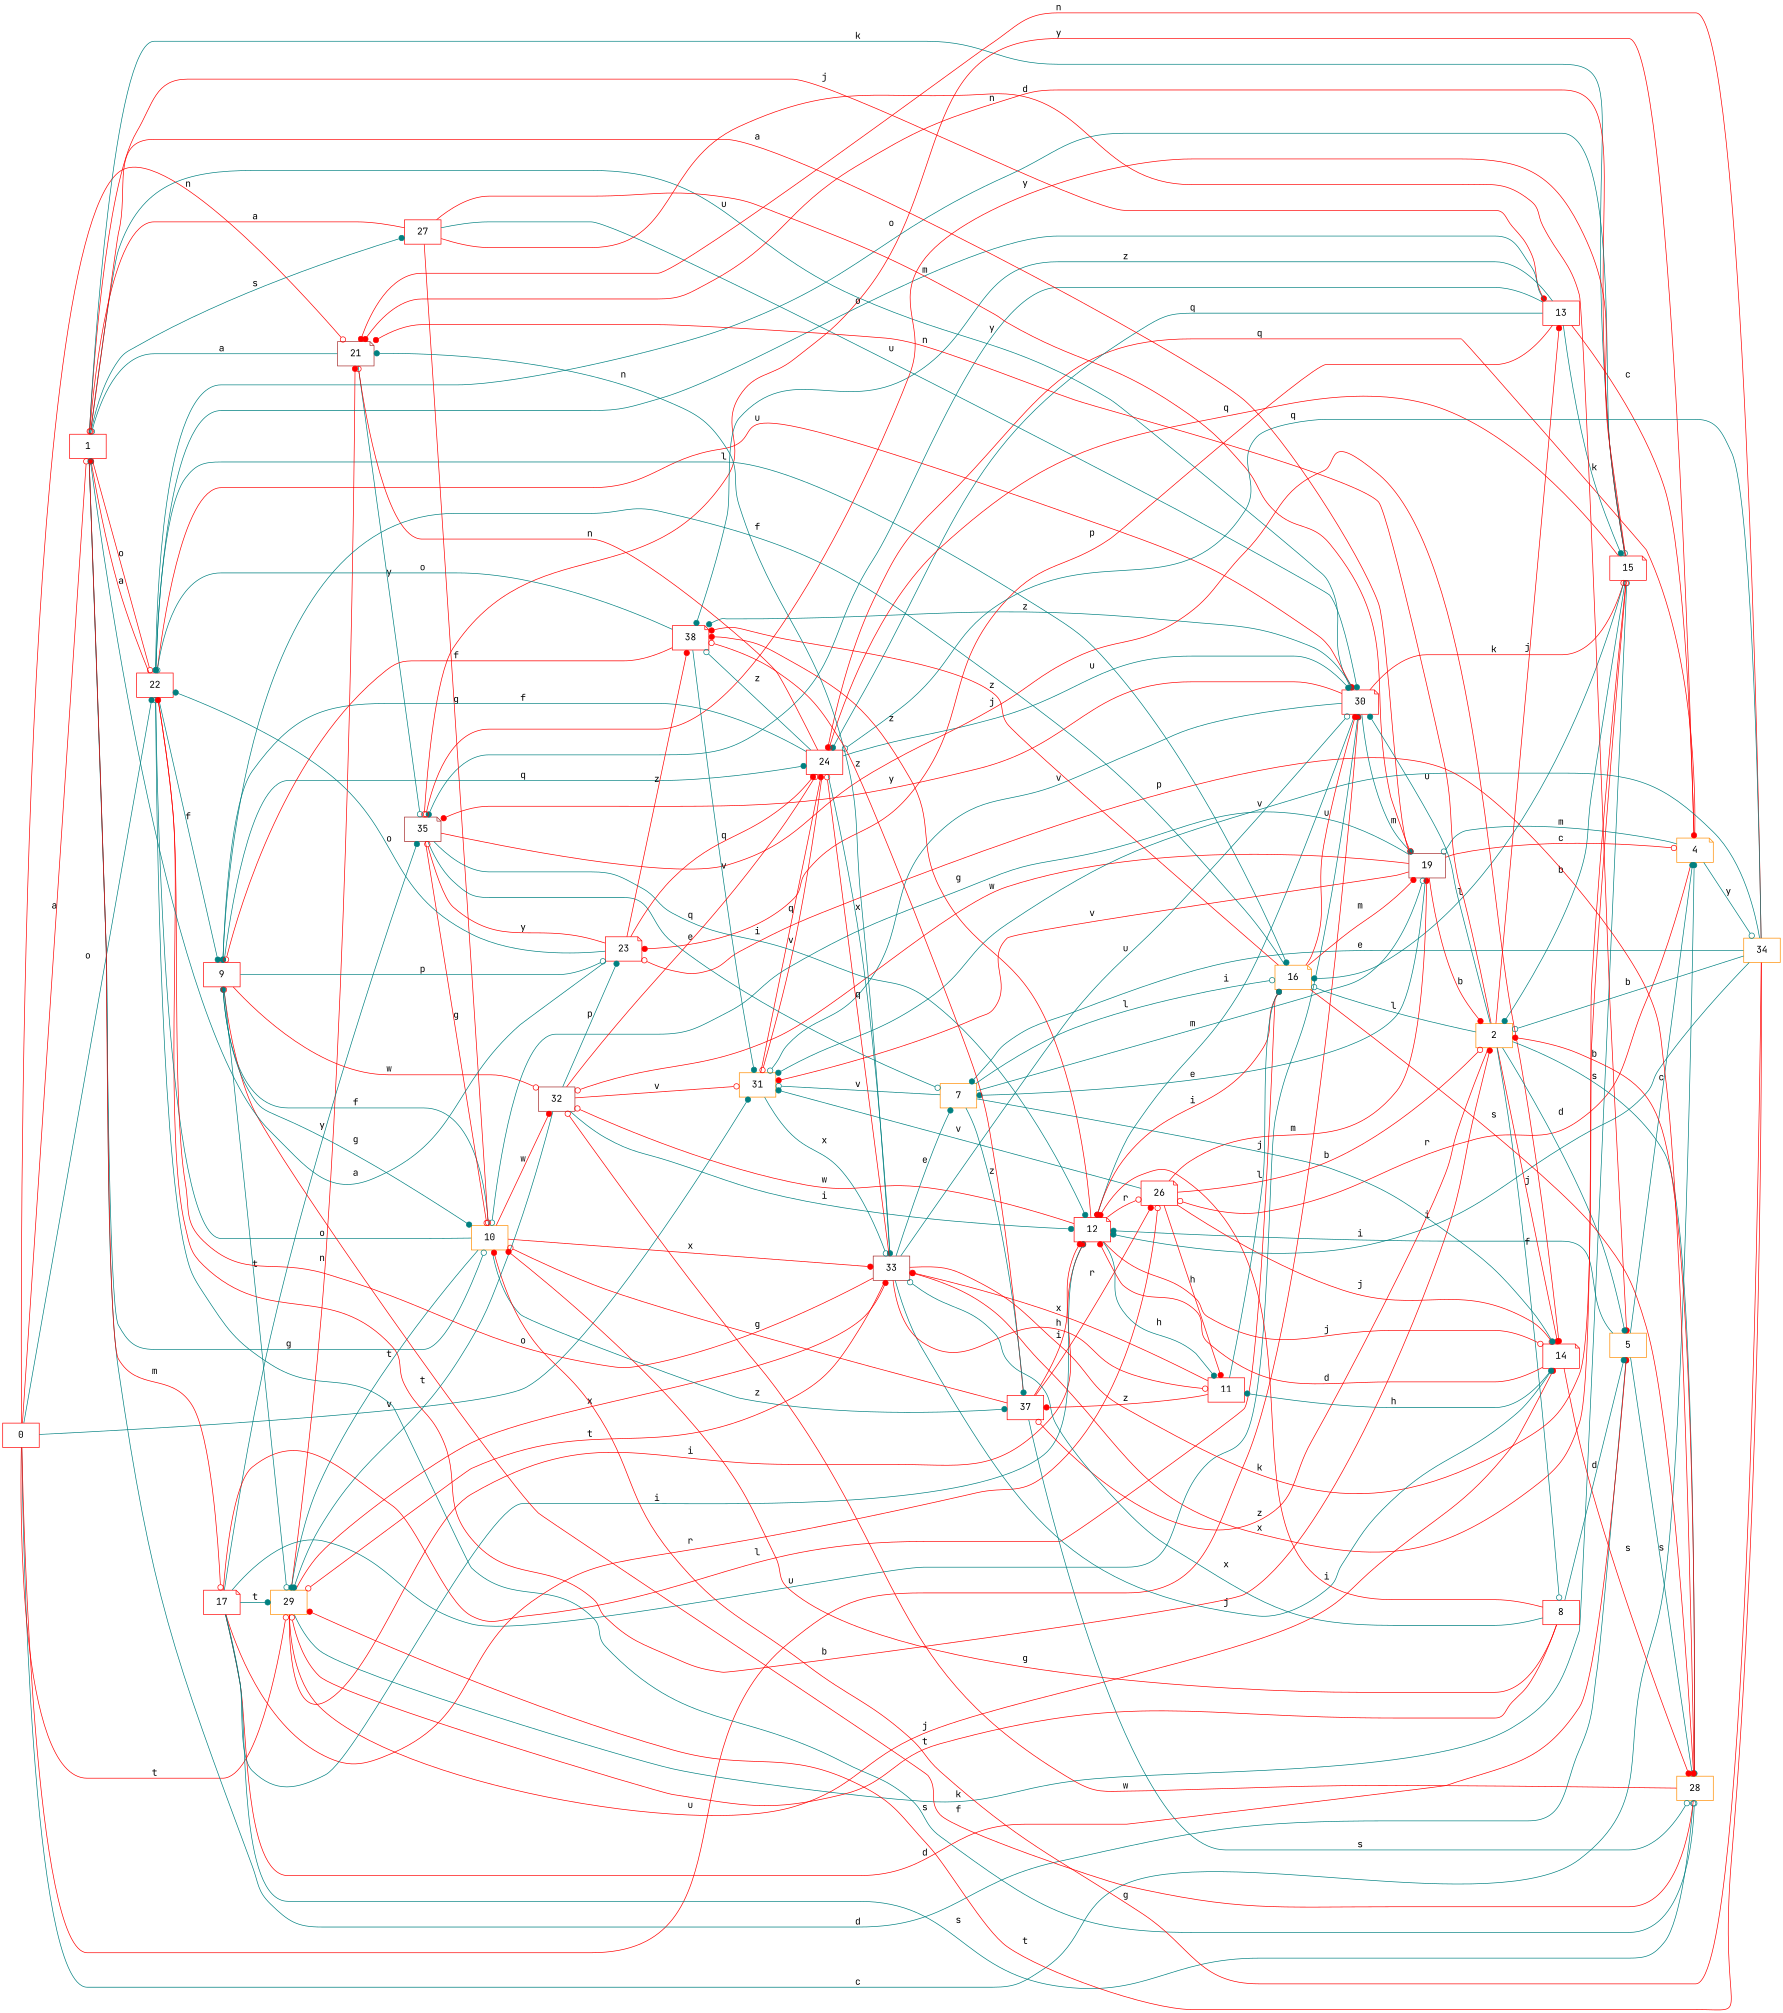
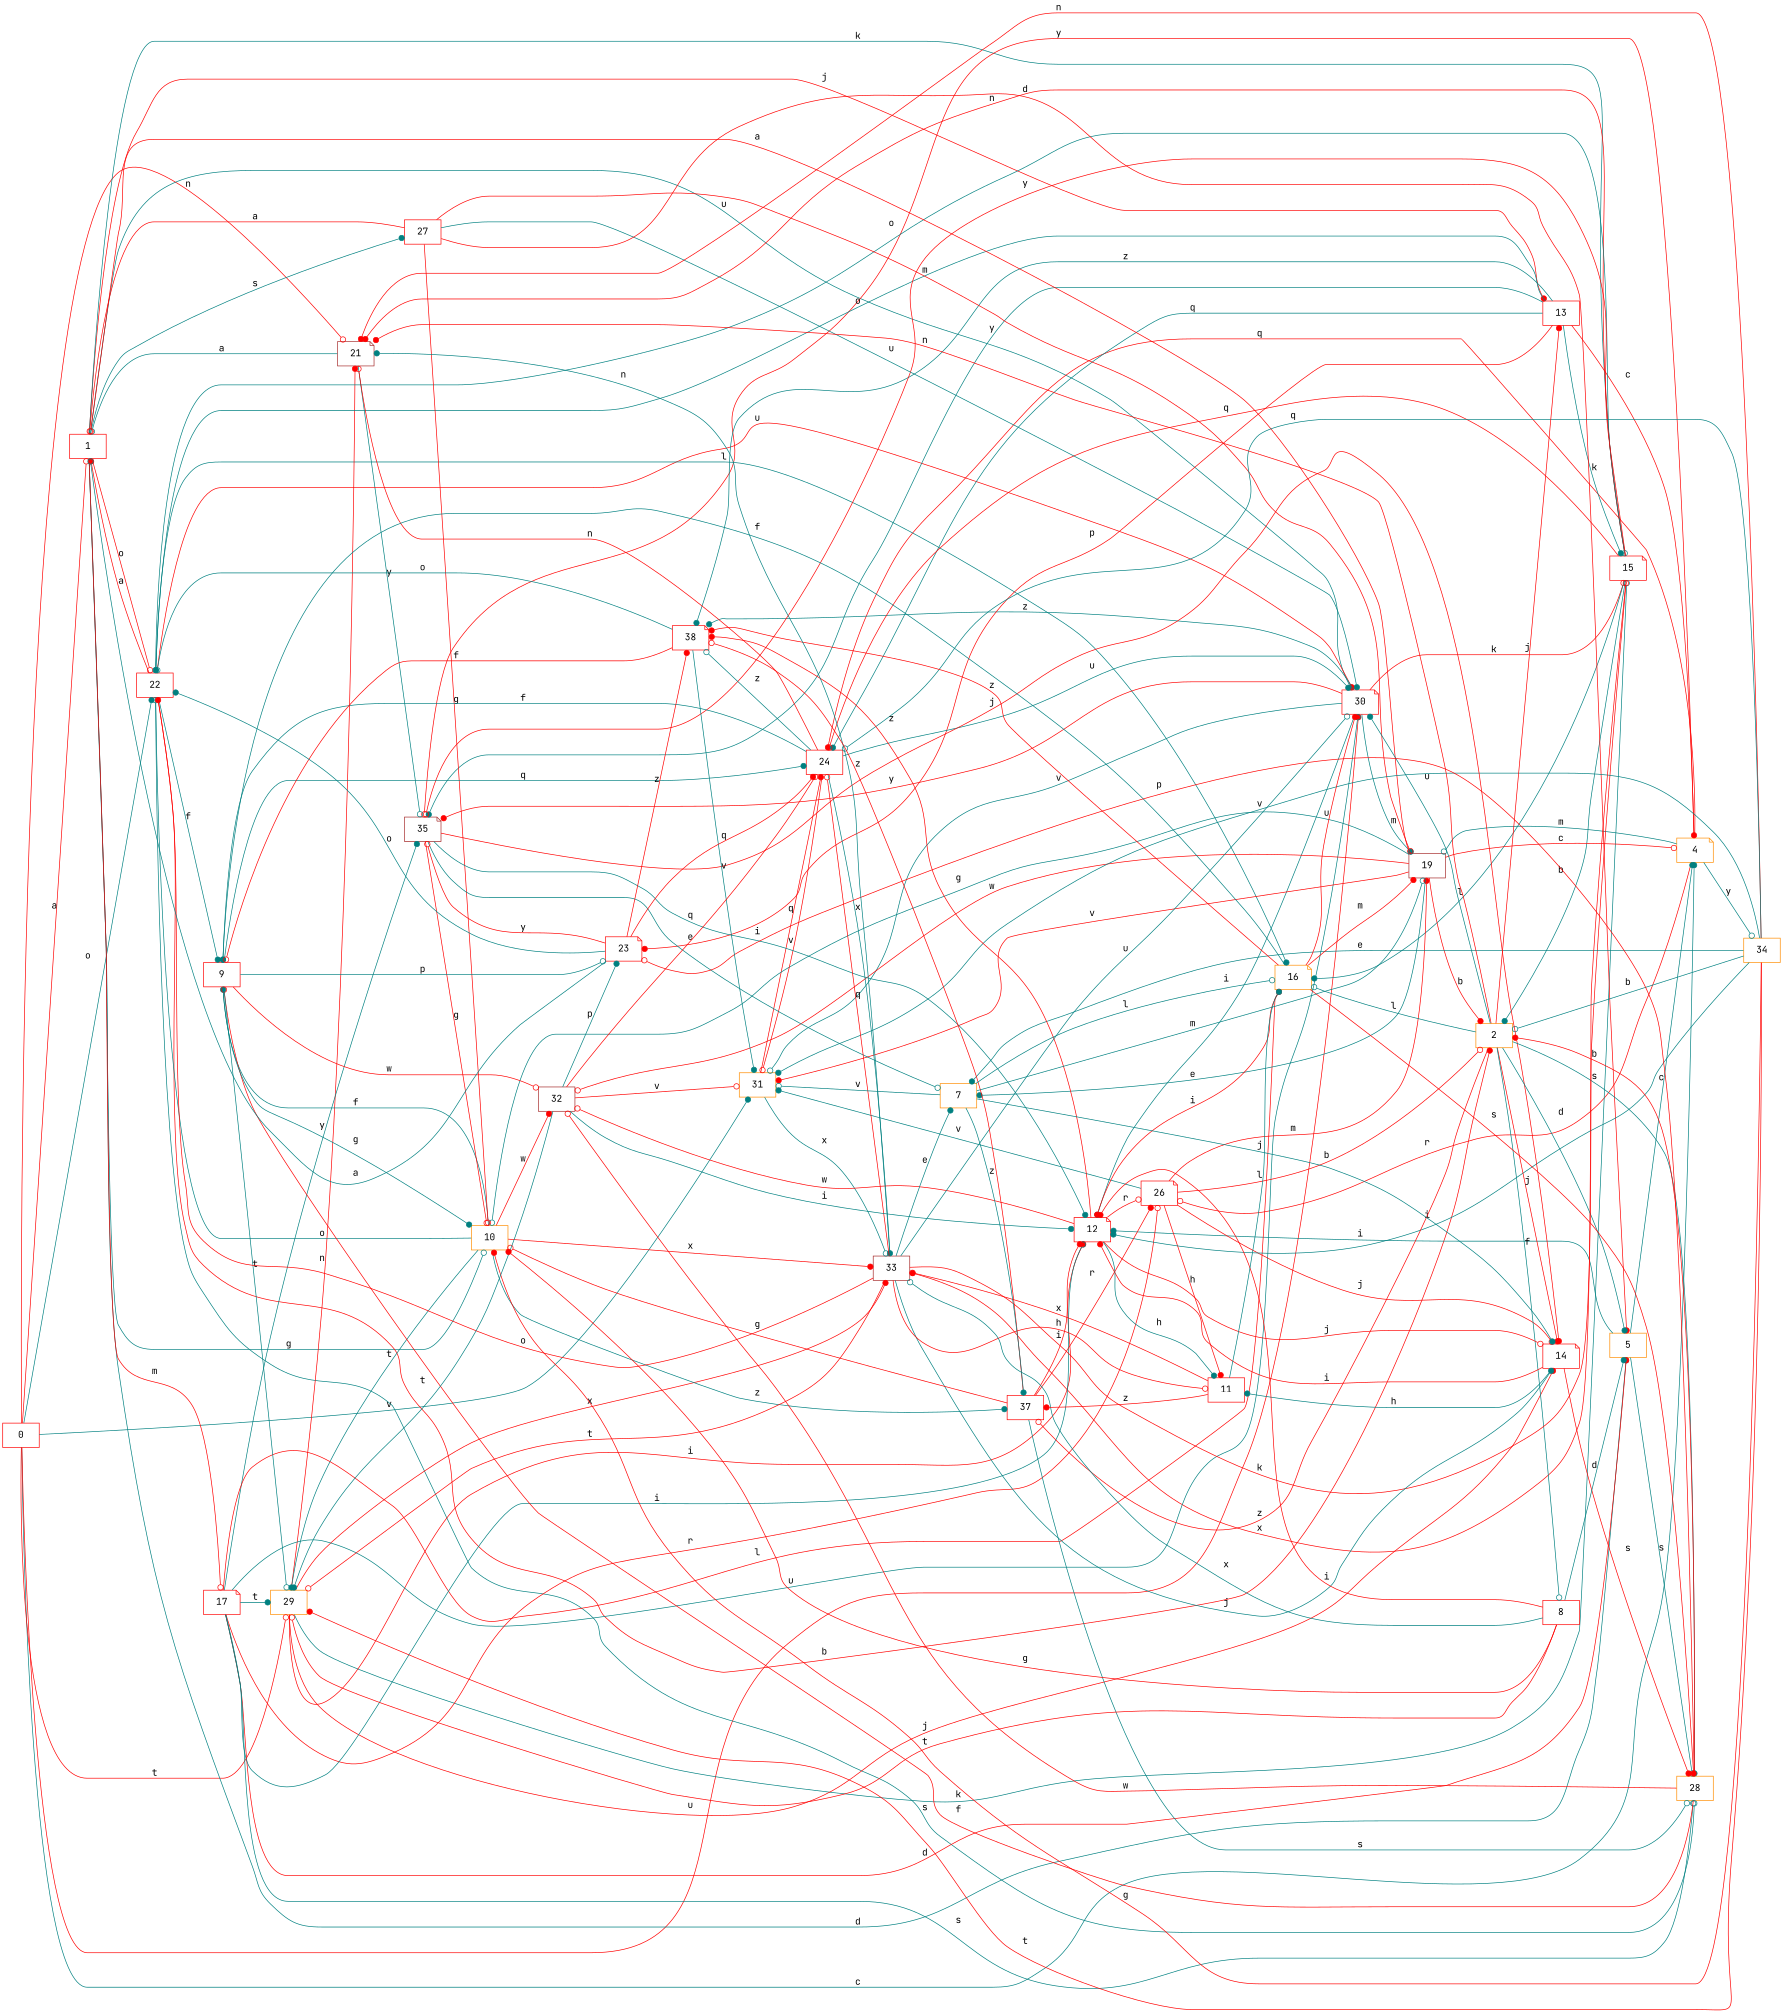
edge "14" -> "12": label "d" -> "i"
